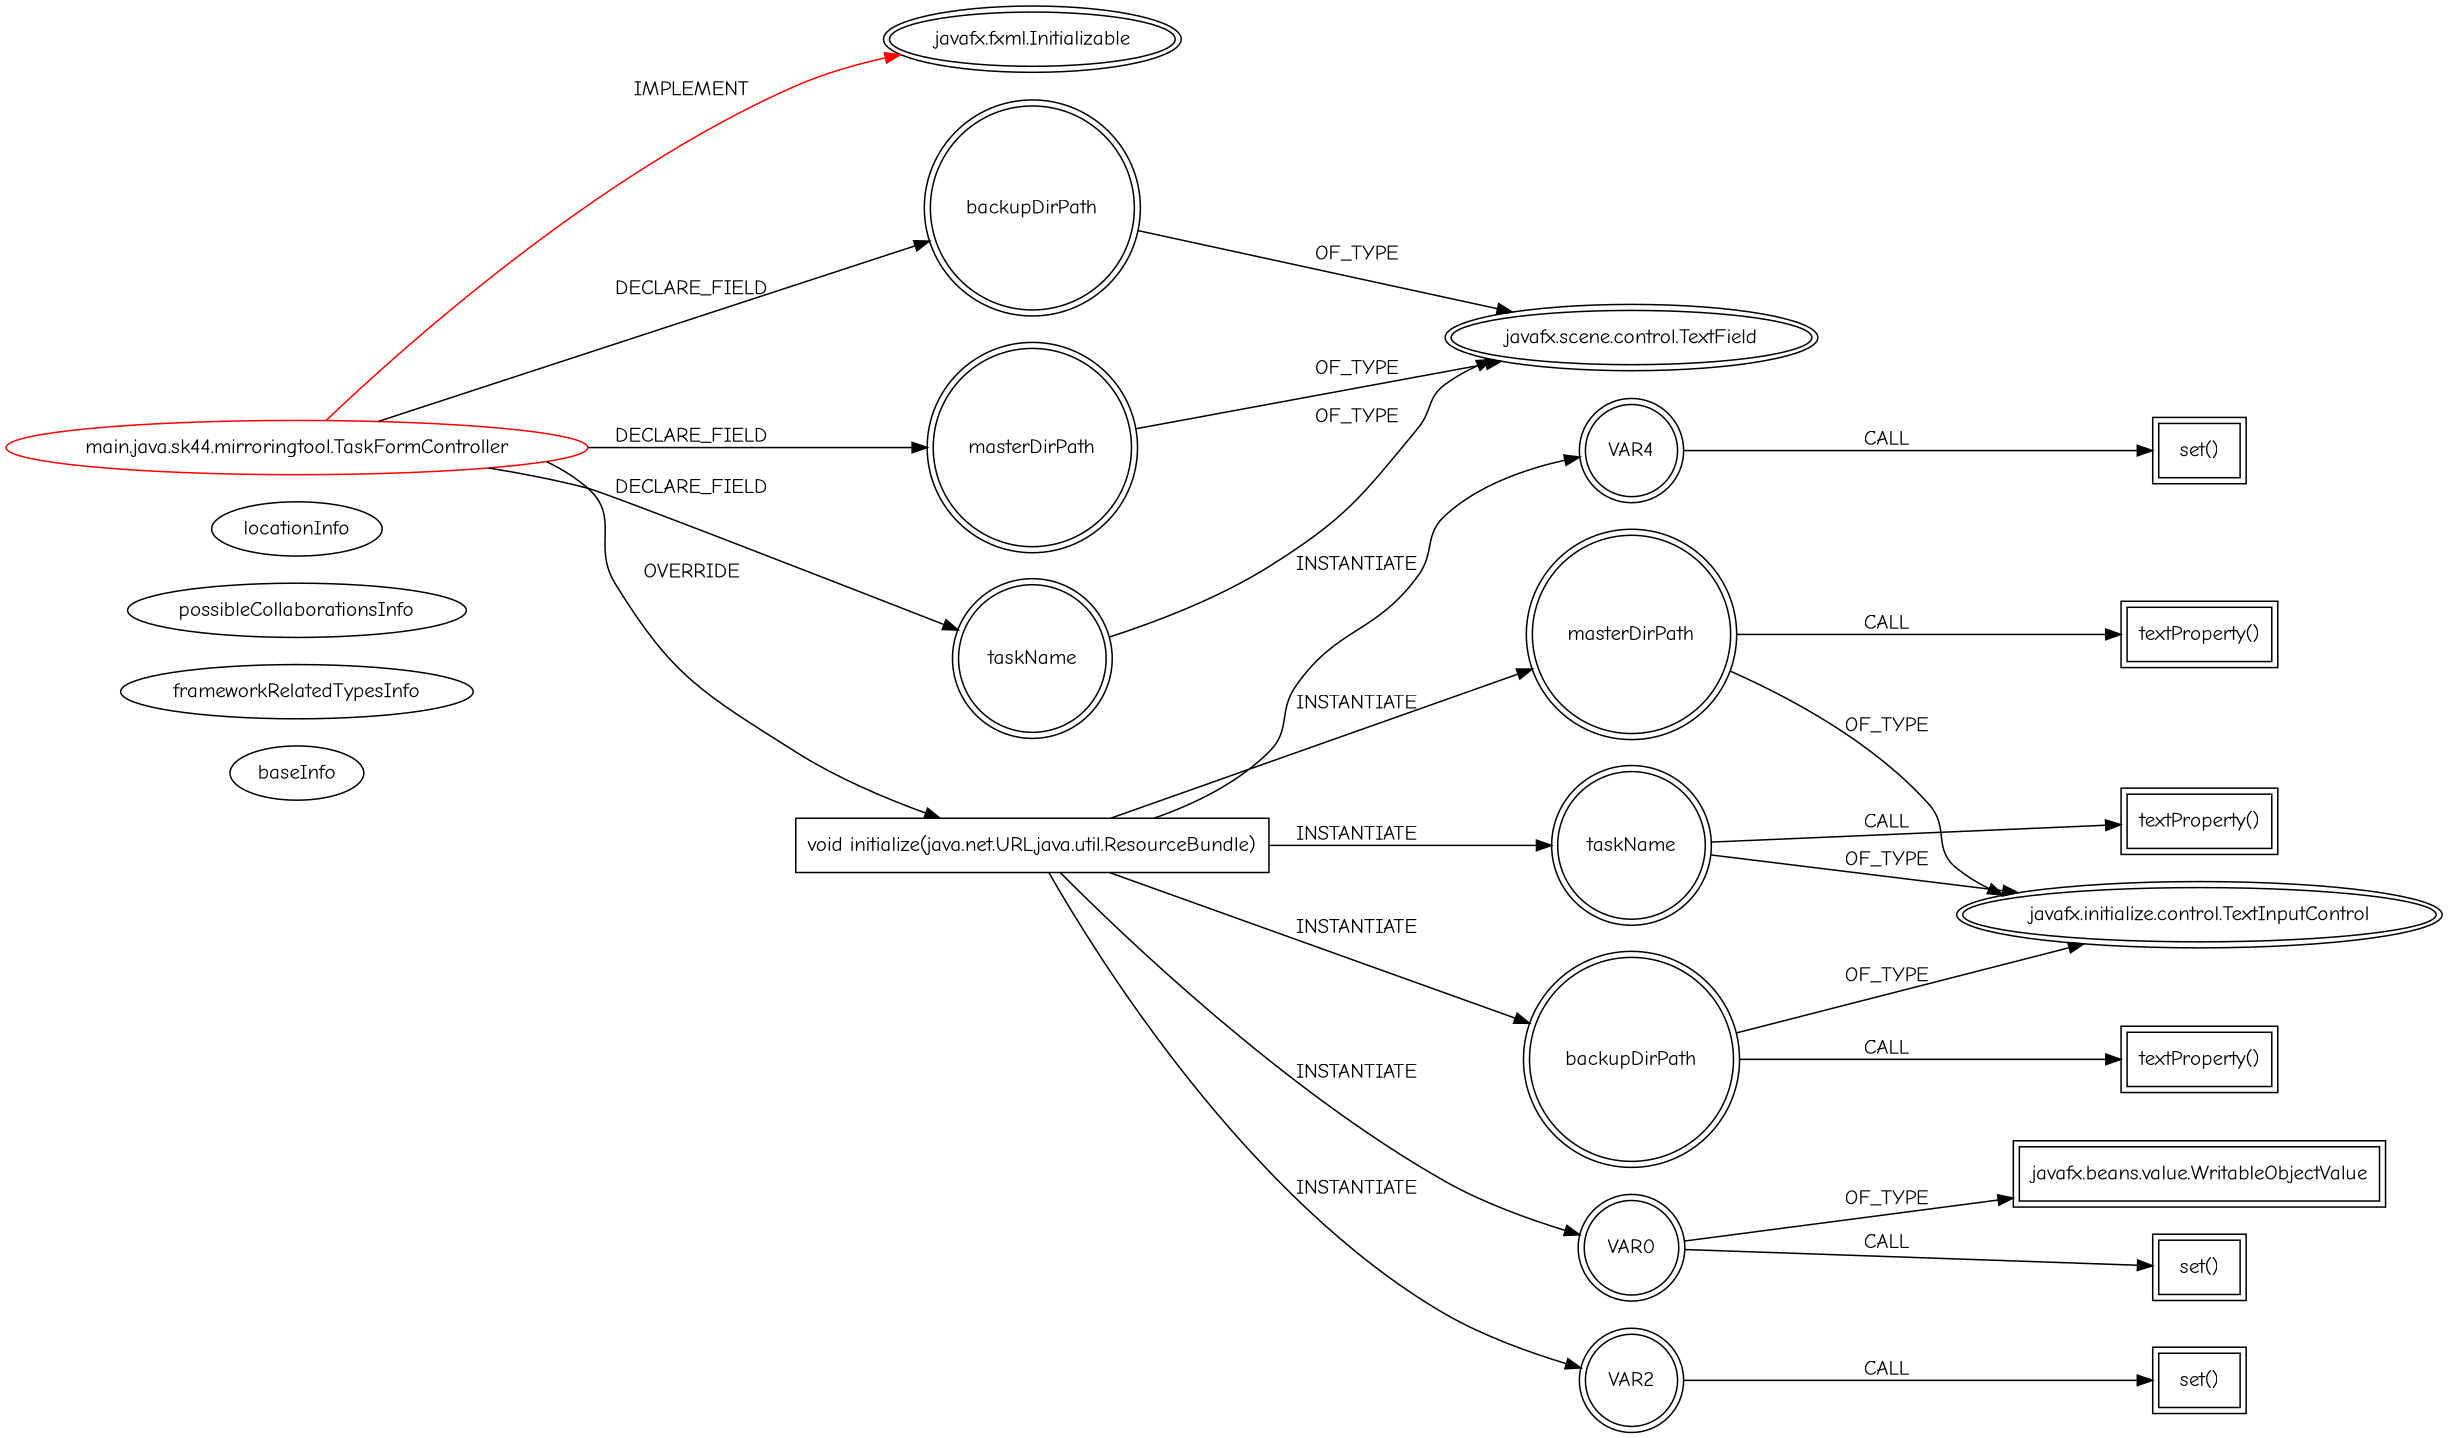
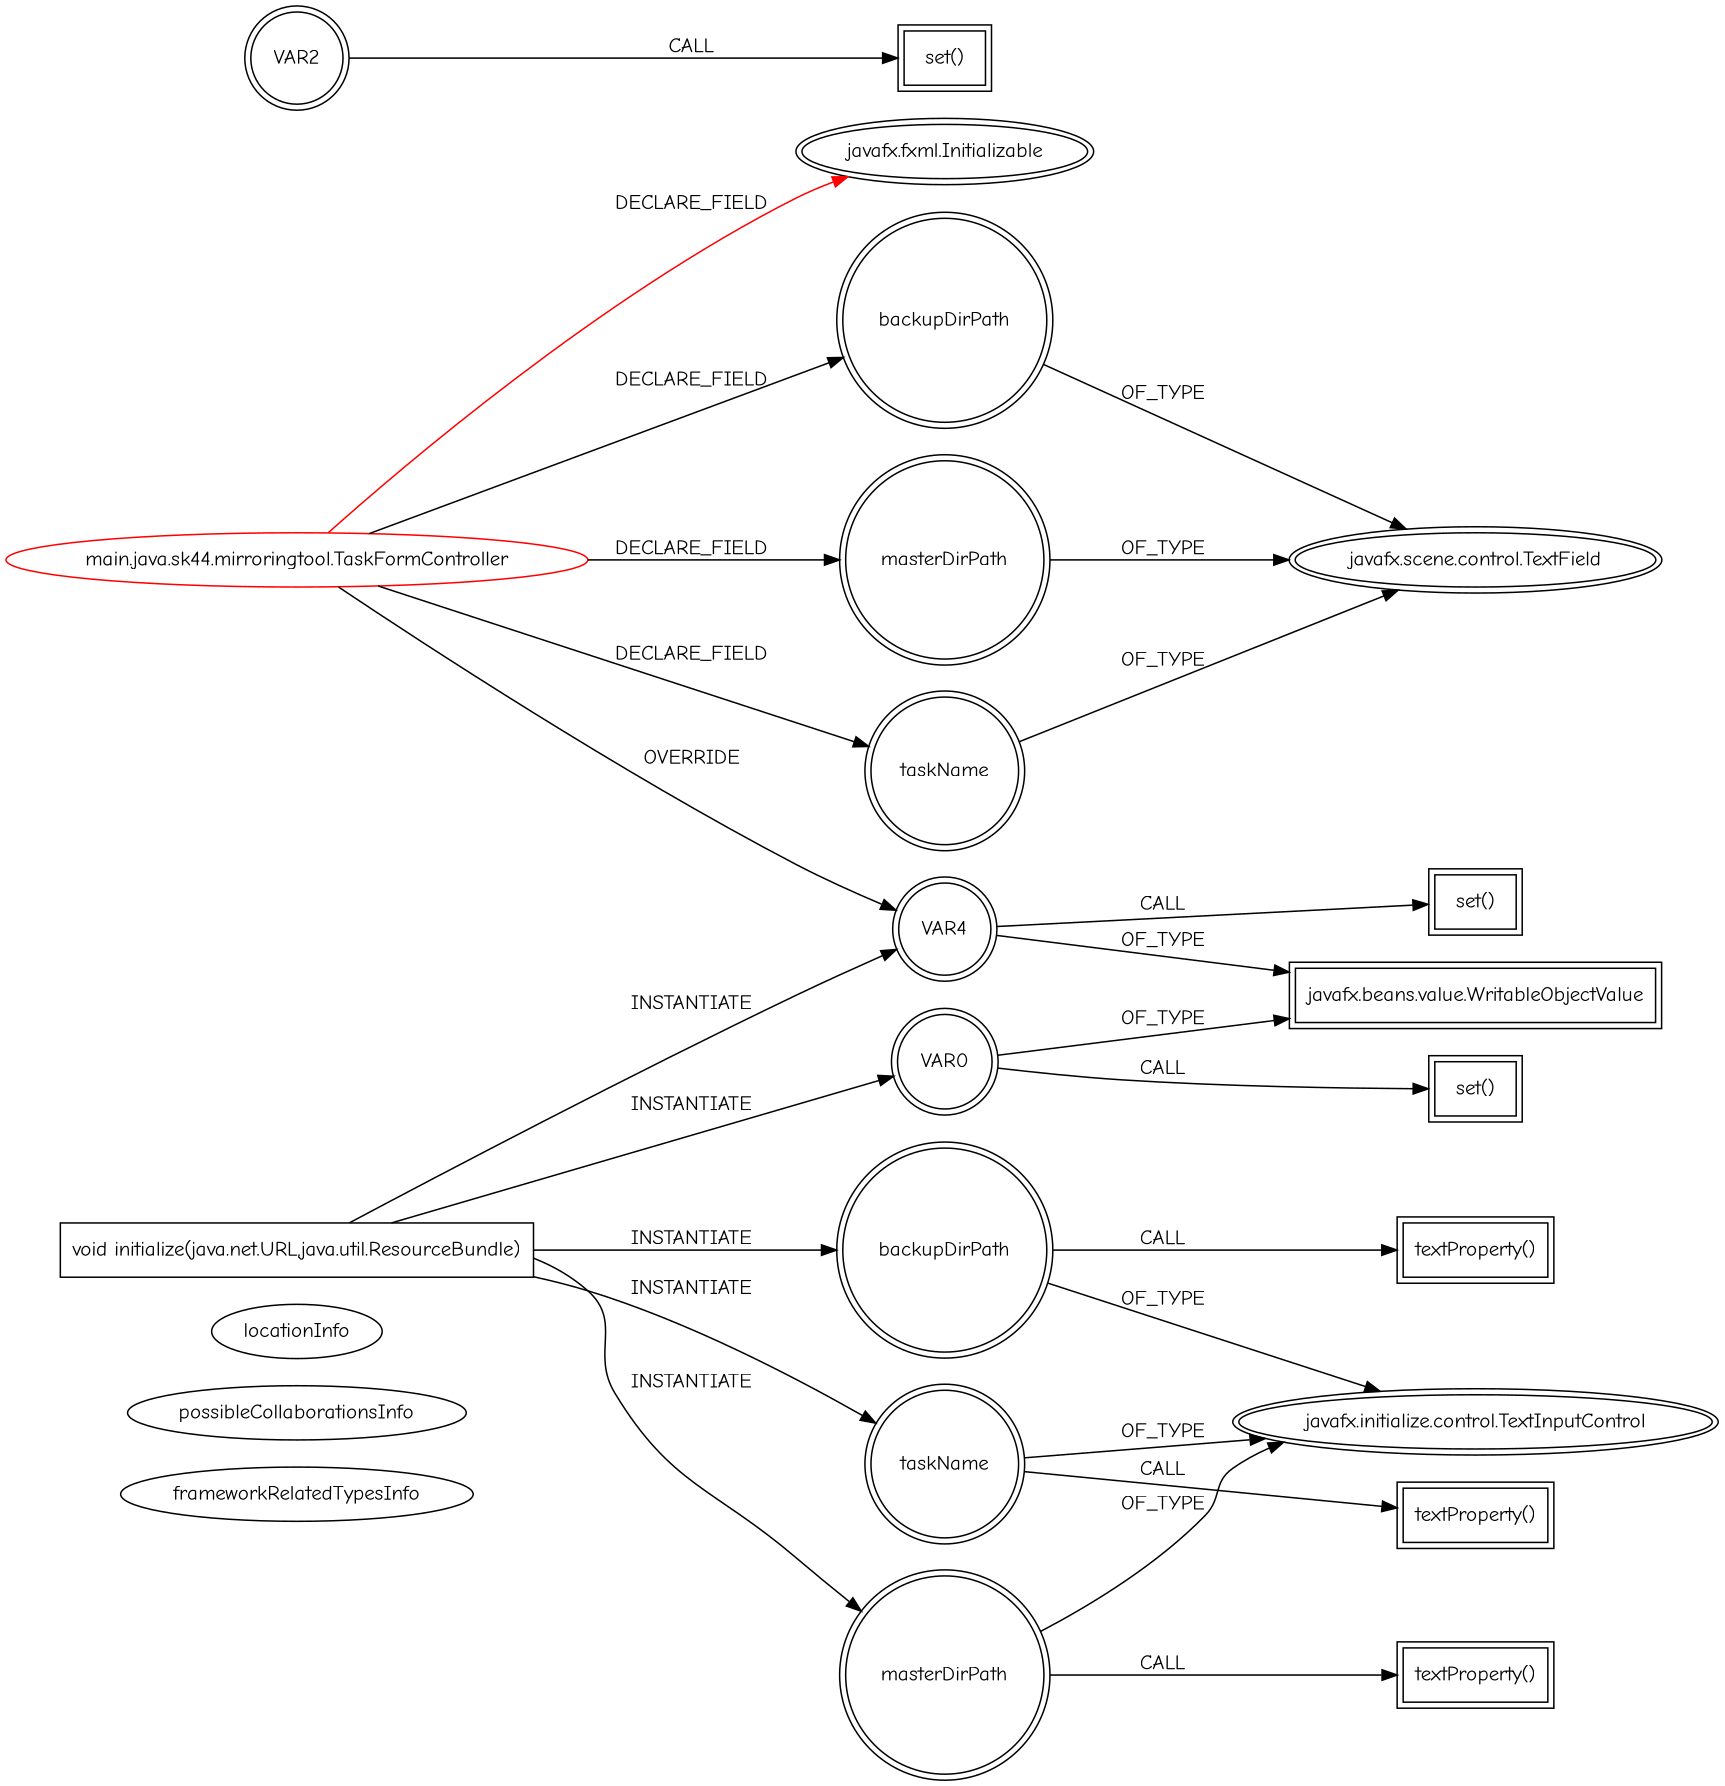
edge "main.java.sk44.mirroringtool.TaskFormController" -> "javafx.fxml.Initializable": label "IMPLEMENT" -> "DECLARE_FIELD"
edge "main.java.sk44.mirroringtool.TaskFormController" -> "void initialize(java.net.URL,java.util.ResourceBundle)": now "main.java.sk44.mirroringtool.TaskFormController" -> "VAR4"
node "baseInfo": removed
edge "VAR4" -> "javafx.beans.value.WritableObjectValue": added, label "OF_TYPE"
edge "void initialize(java.net.URL,java.util.ResourceBundle)" -> "VAR2": removed, label "INSTANTIATE"
